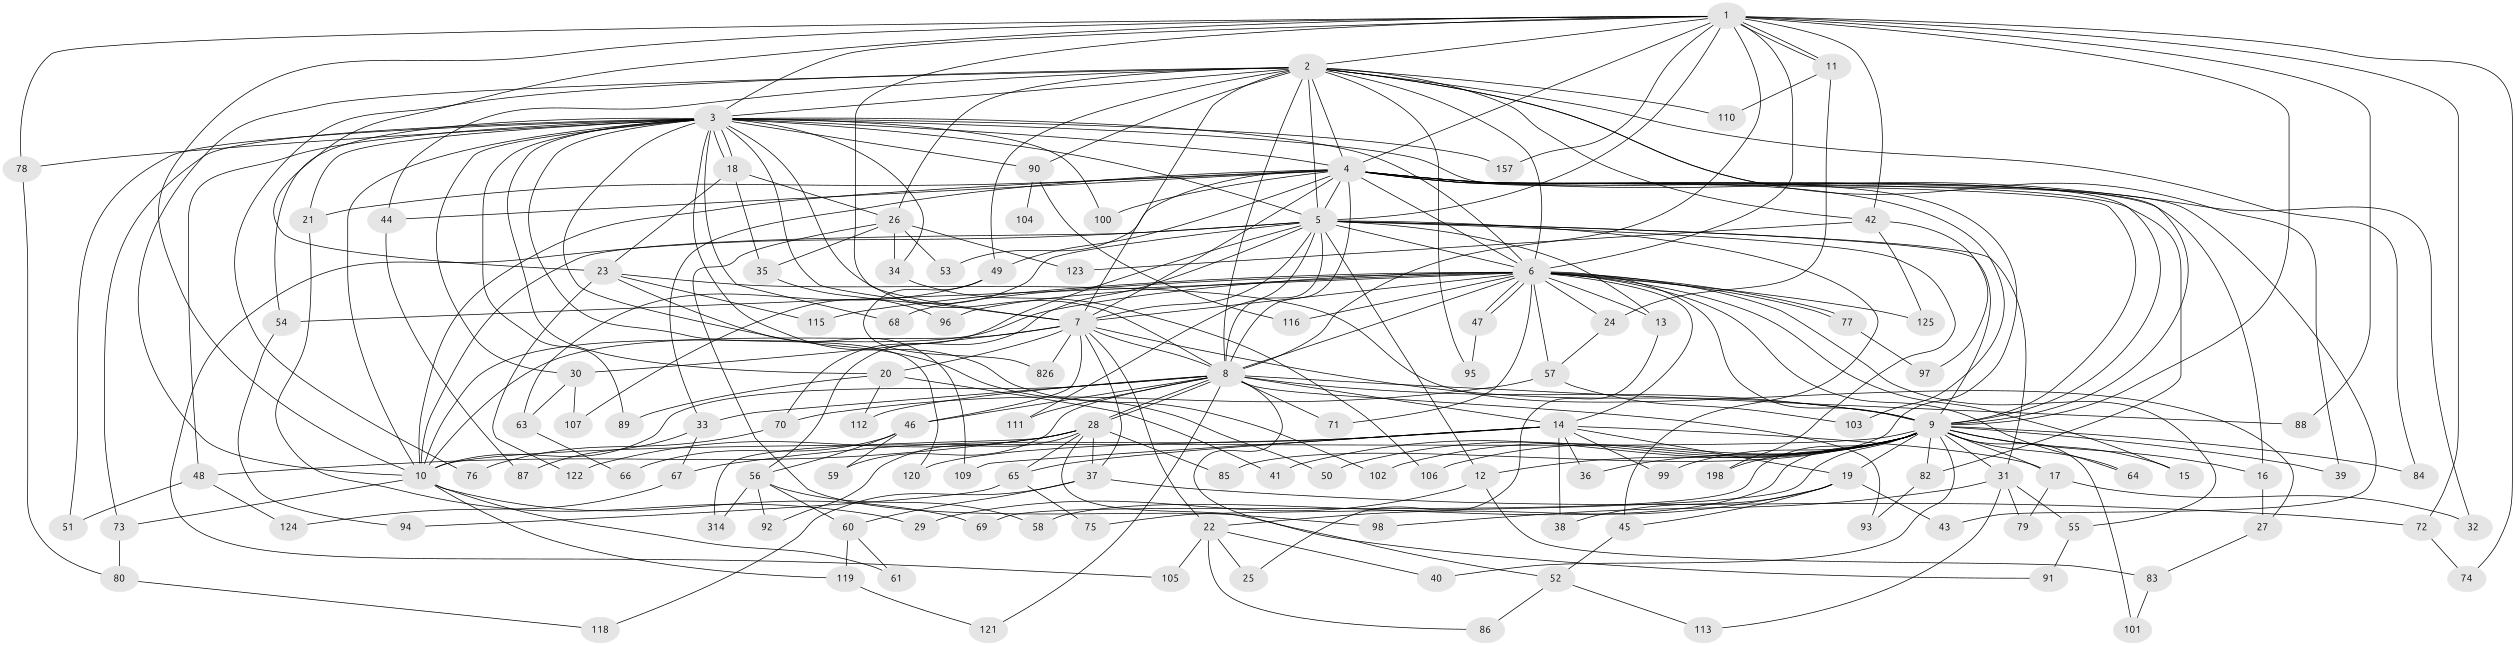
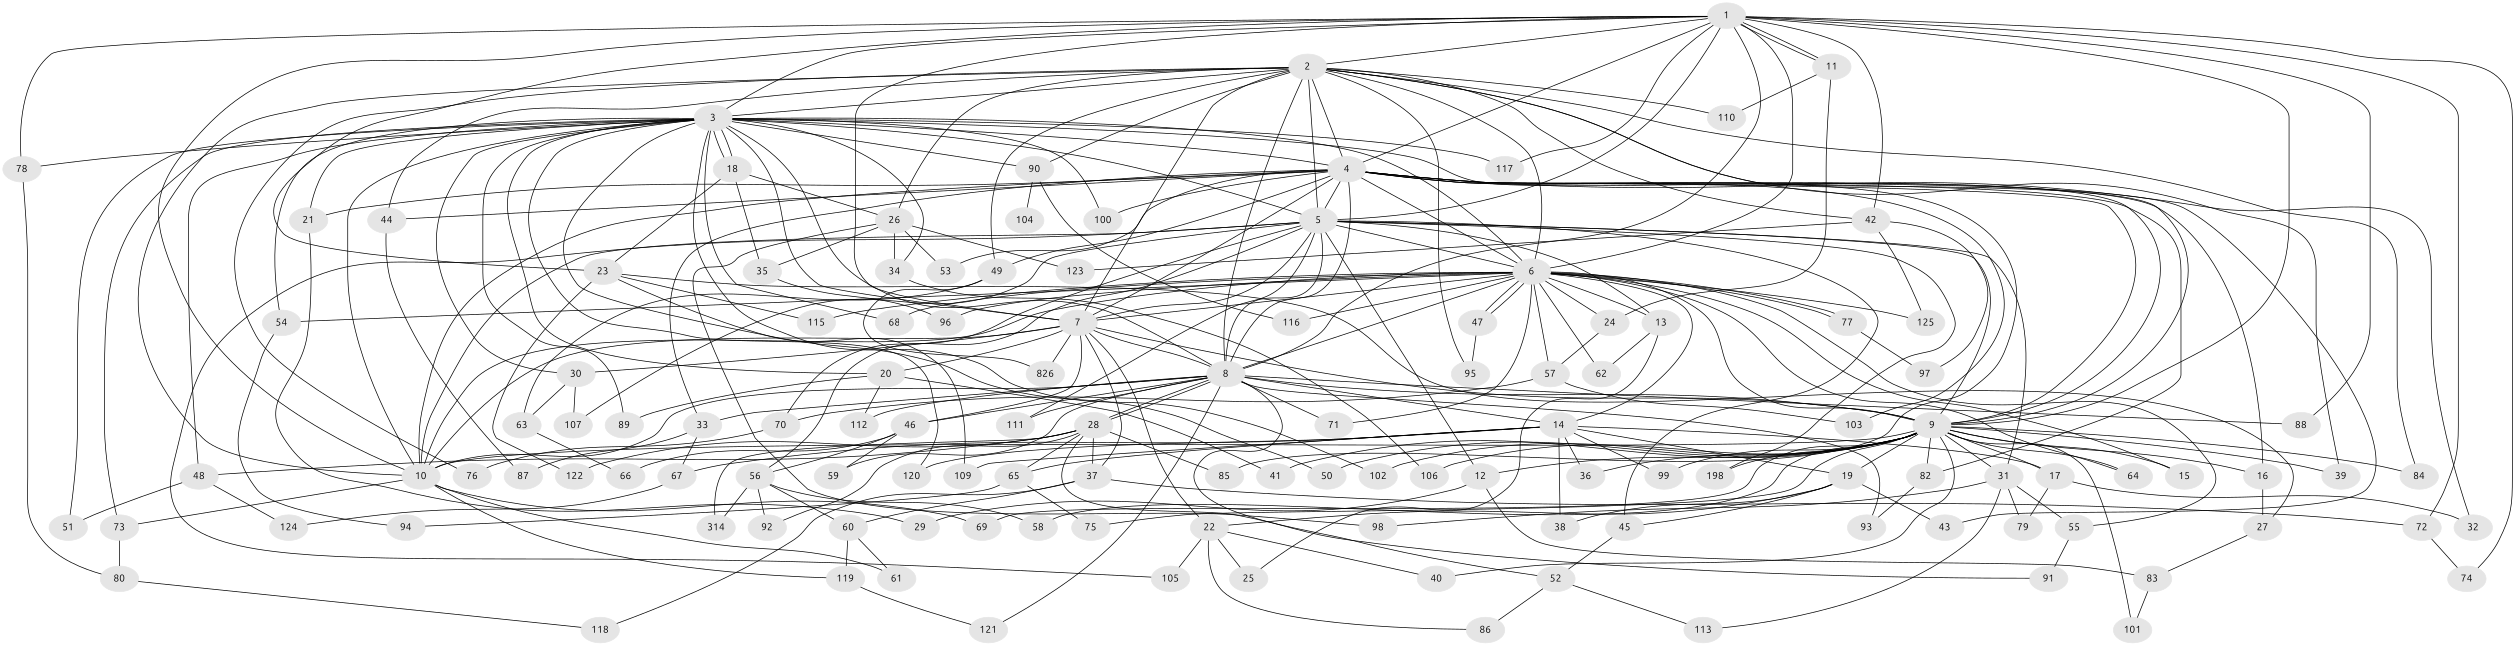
node "157": label "157" -> "117"
node "62": added
